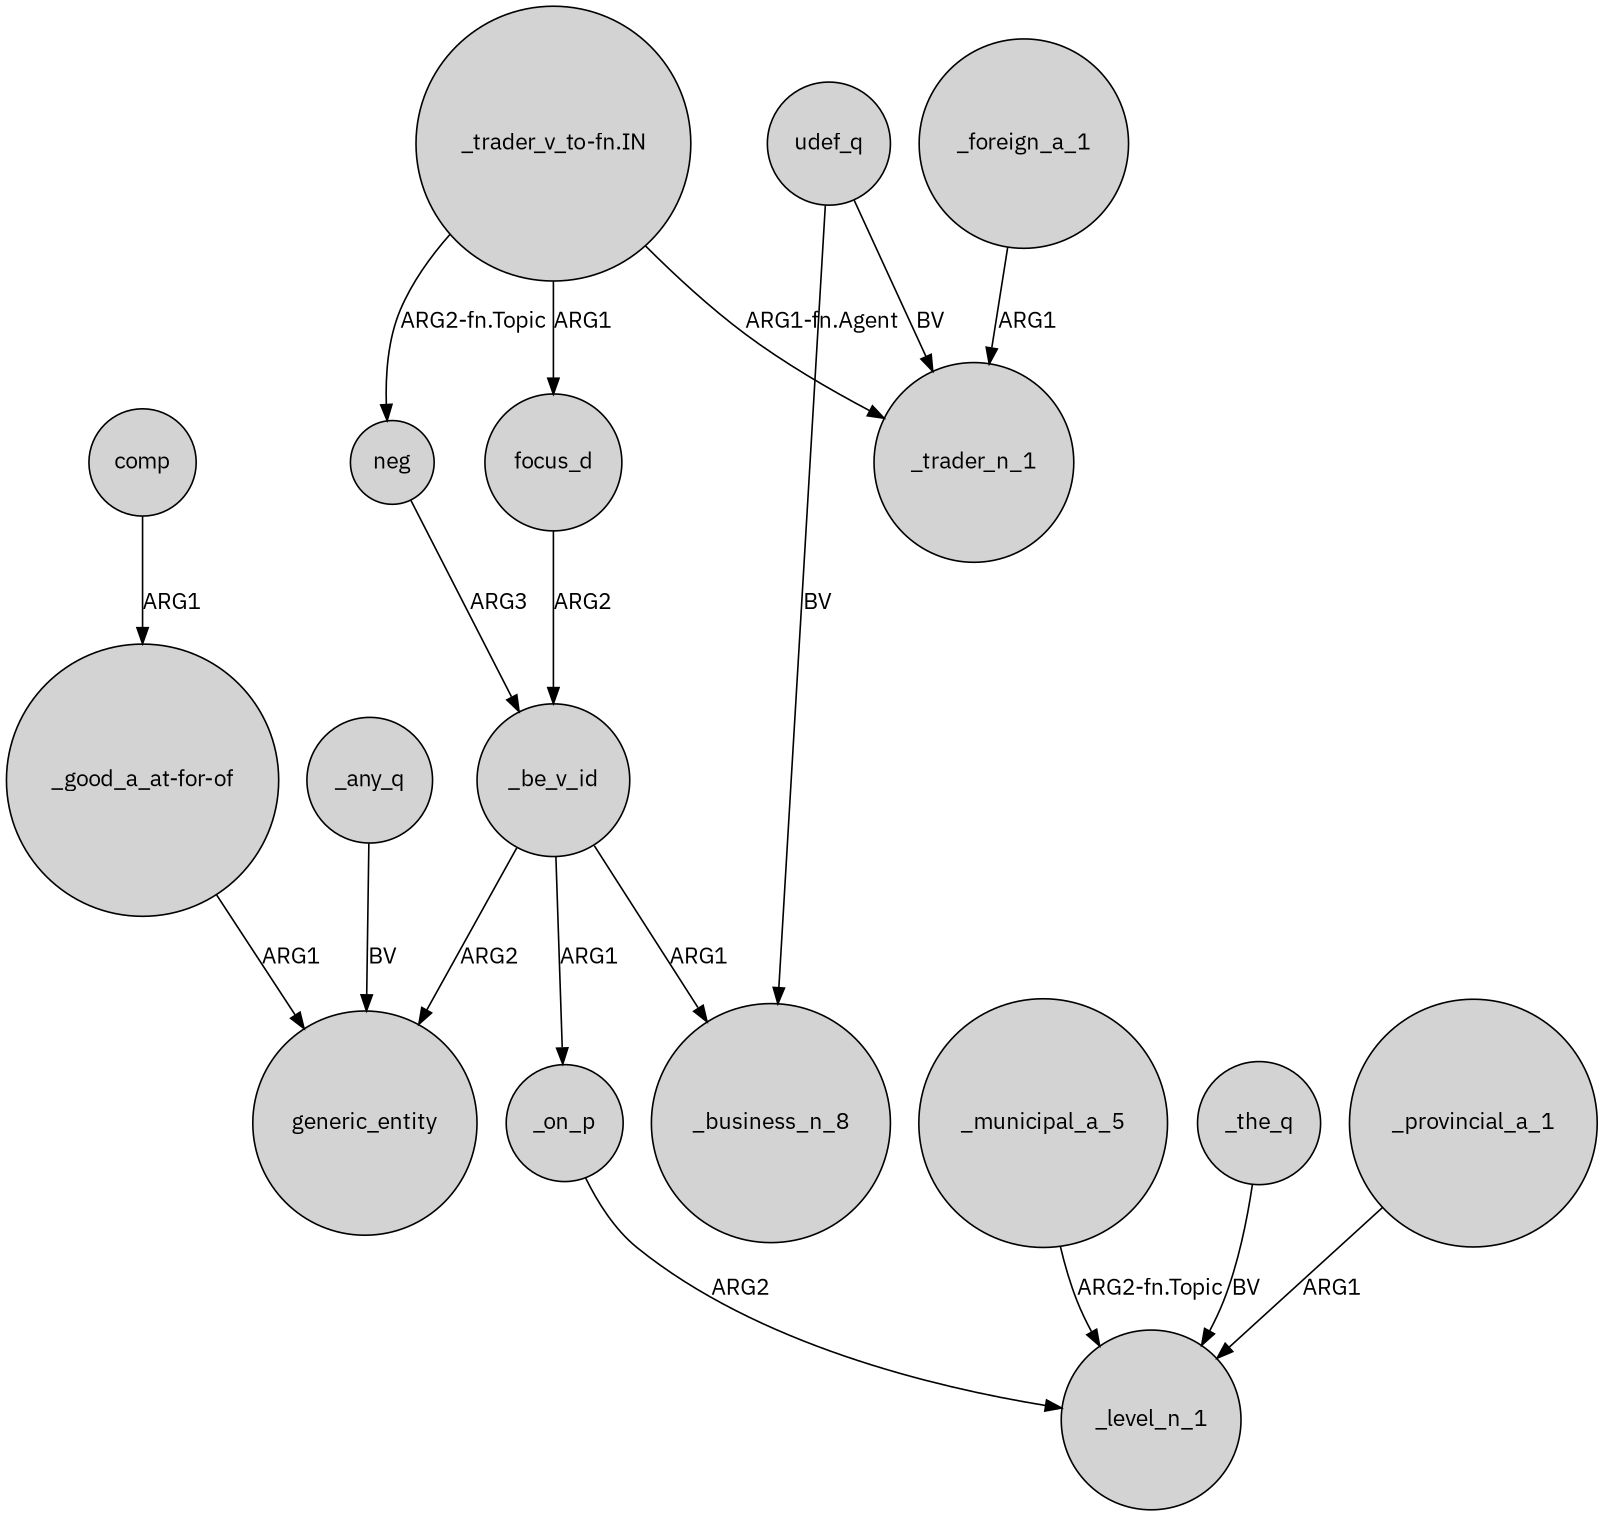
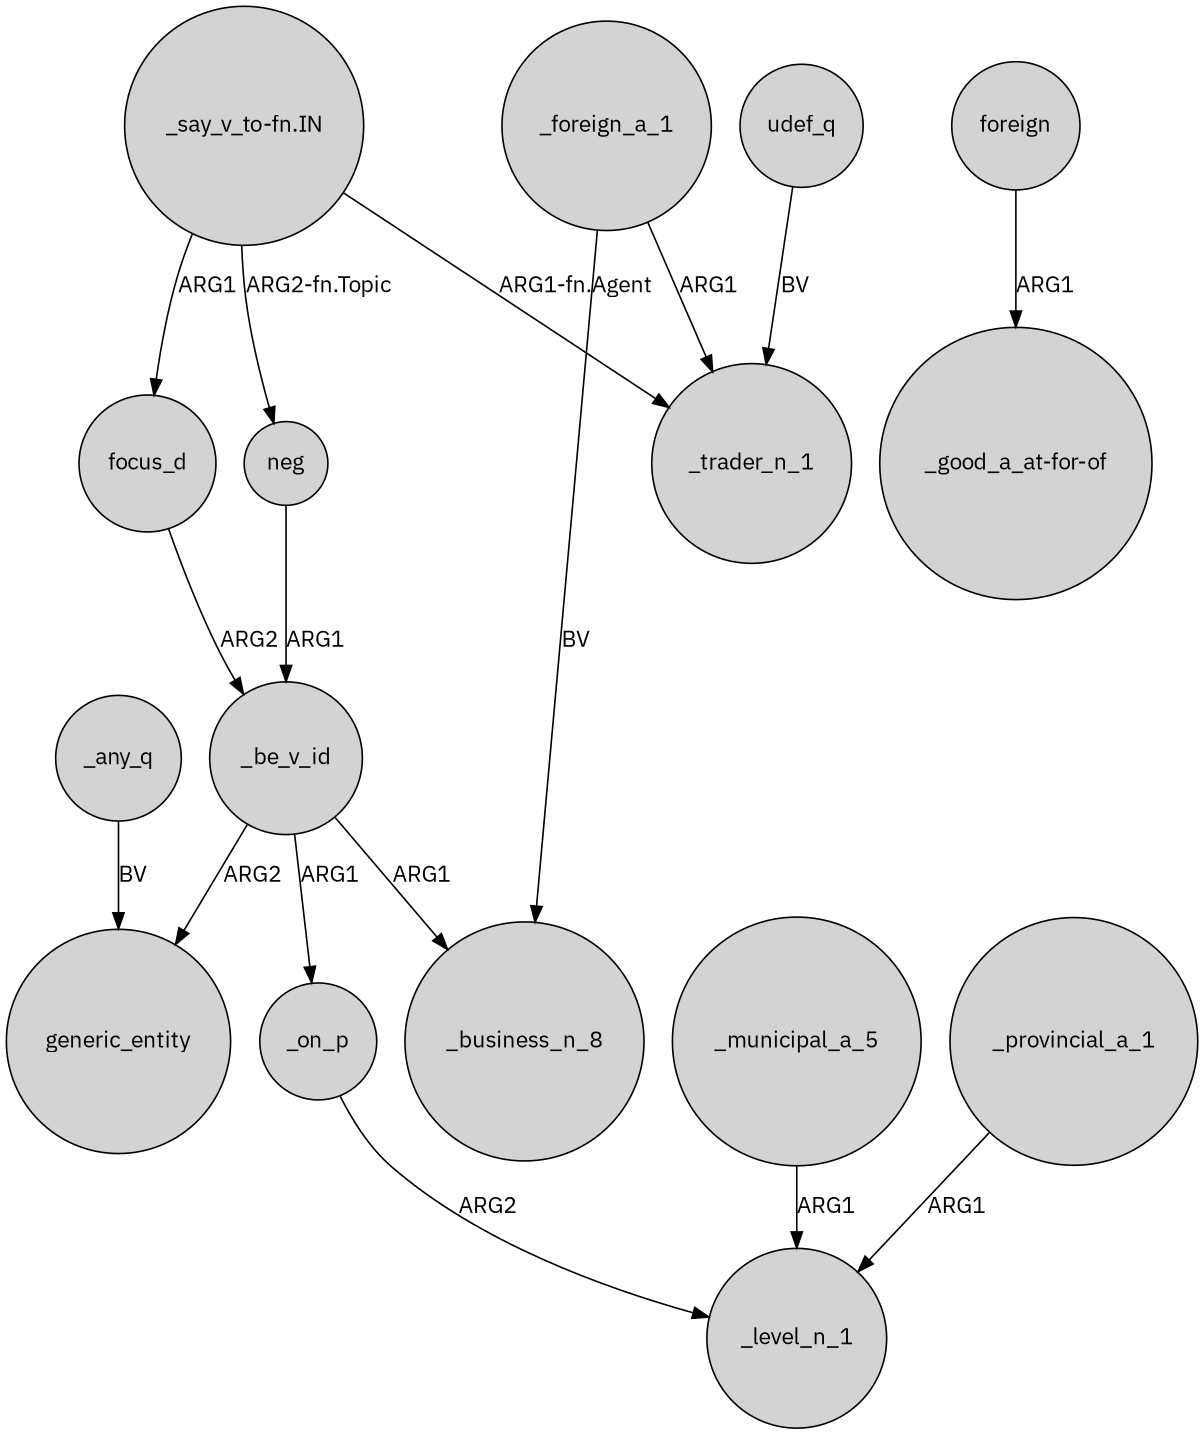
node "_trader_v_to-fn.IN": label "_trader_v_to-fn.IN" -> "_say_v_to-fn.IN"
node "comp": label "comp" -> "foreign"
edge "udef_q" -> "_business_n_8": now "_foreign_a_1" -> "_business_n_8"
edge "neg" -> "_be_v_id": label "ARG3" -> "ARG1"
edge "_good_a_at-for-of" -> "generic_entity": removed, label "ARG1"
node "_the_q": removed
edge "_municipal_a_5" -> "_level_n_1": label "ARG2-fn.Topic" -> "ARG1"
